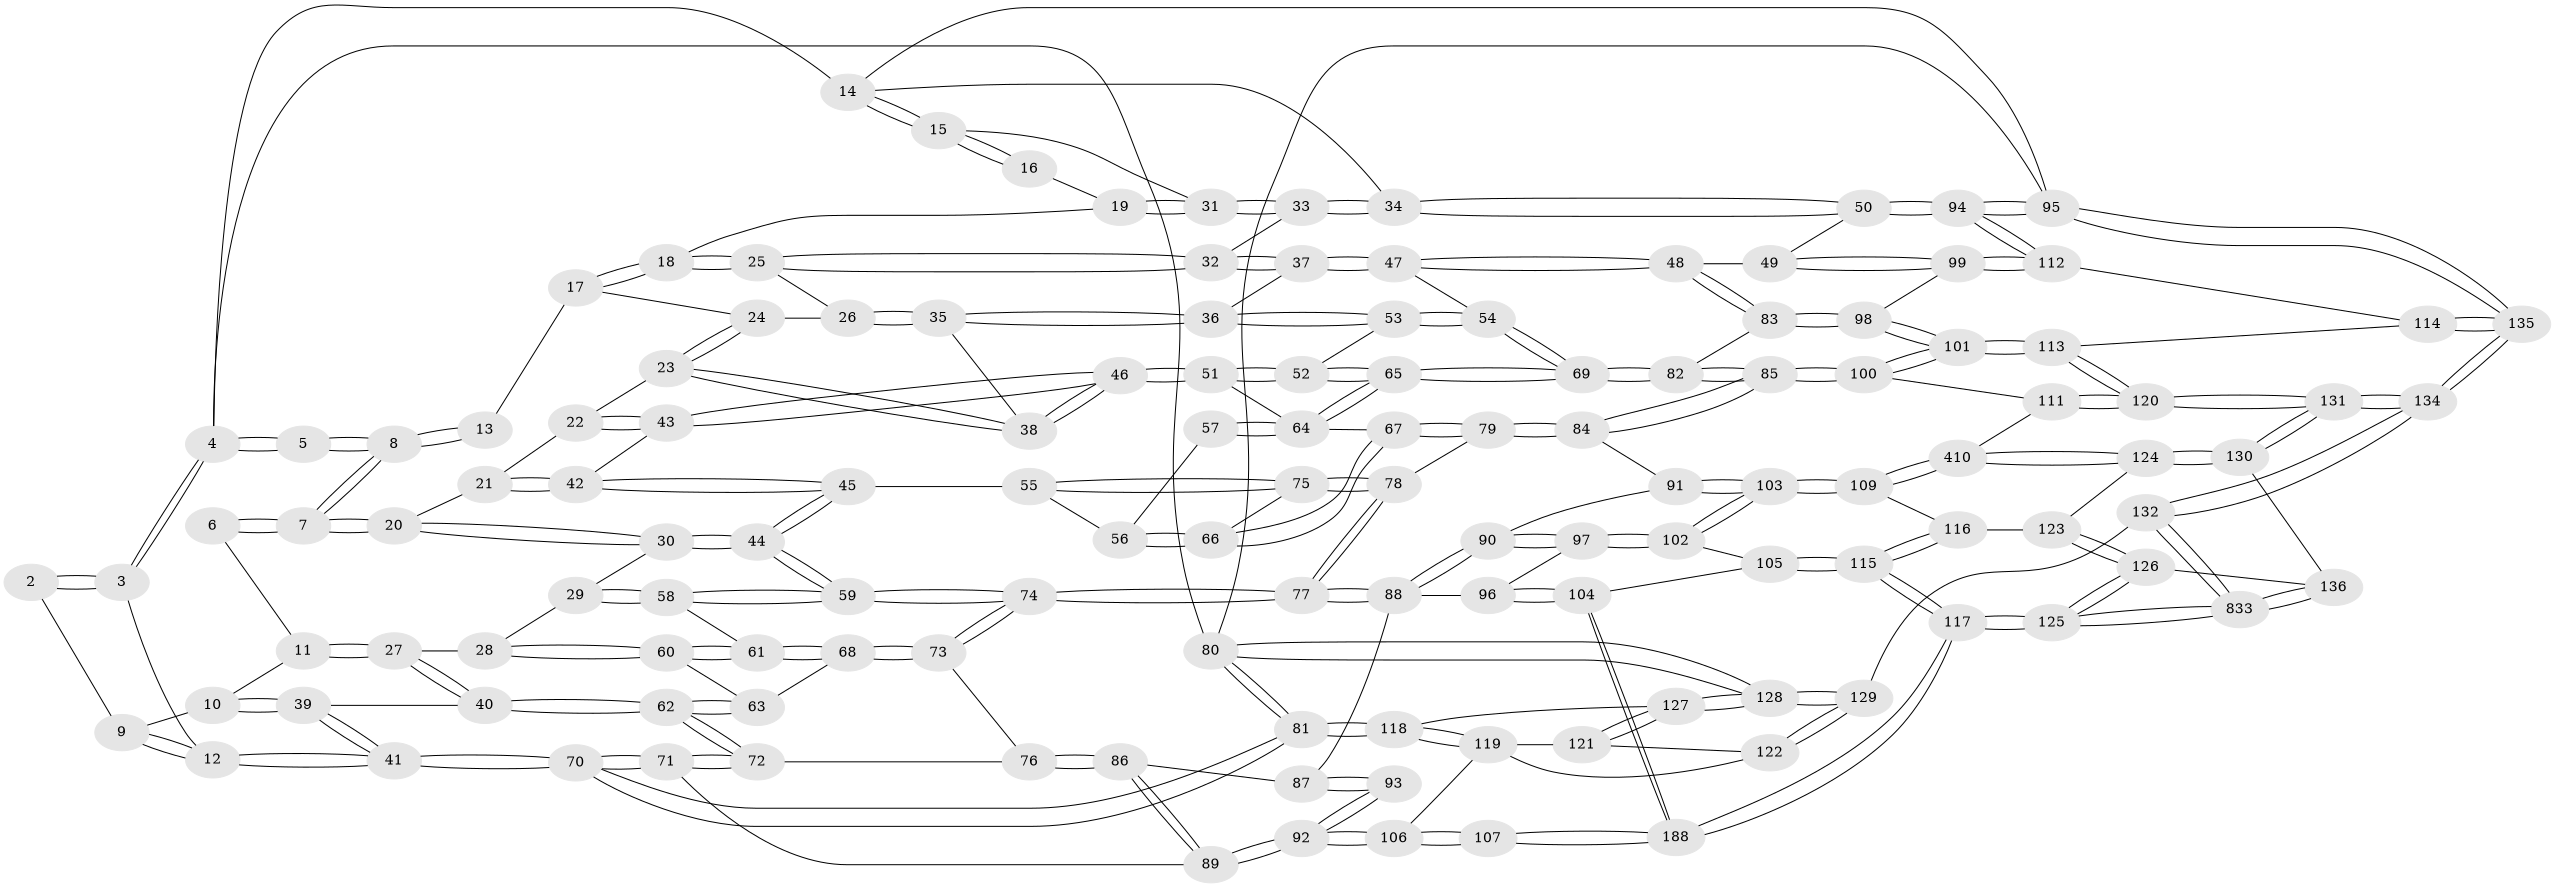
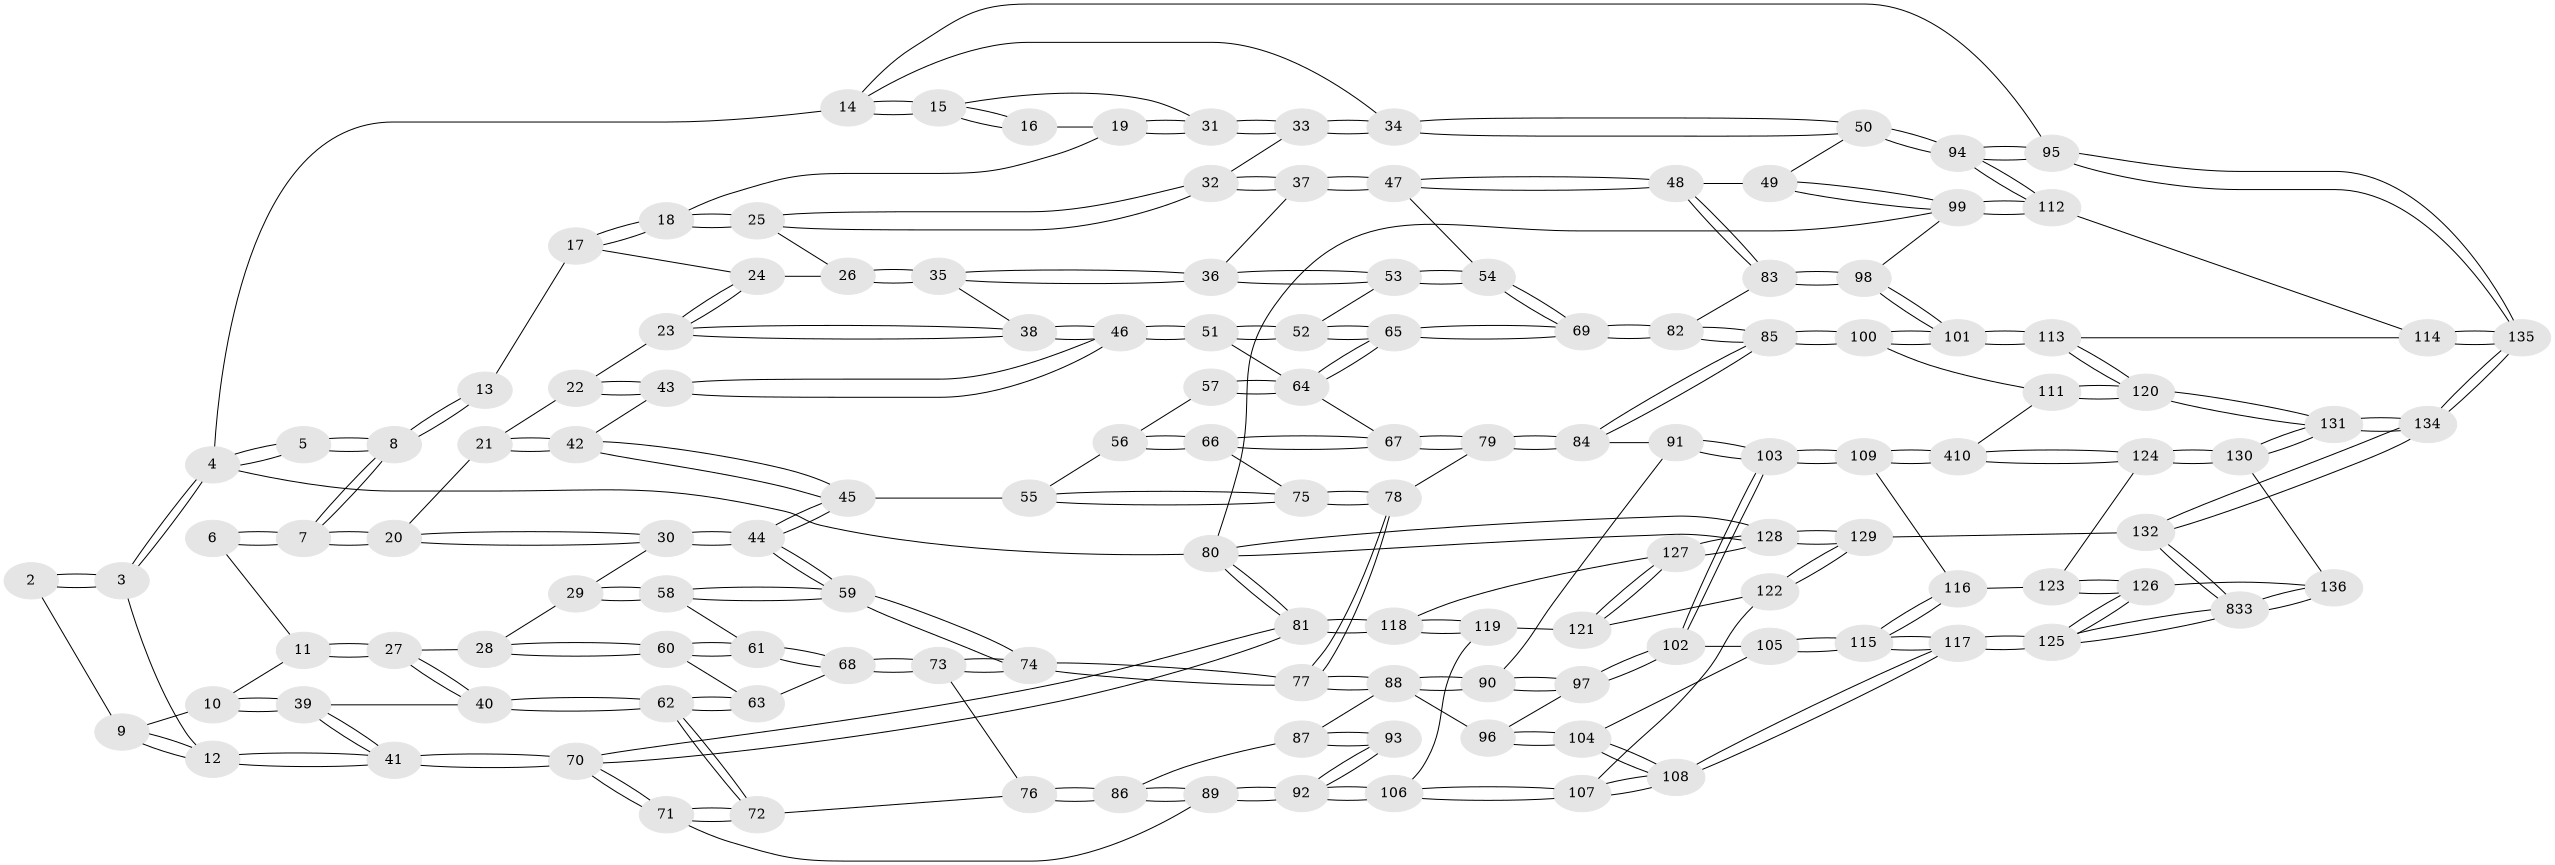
edge "95" -- "80": now "99" -- "80"
edge "119" -- "122": now "107" -- "122"
node "188": label "188" -> "108"
